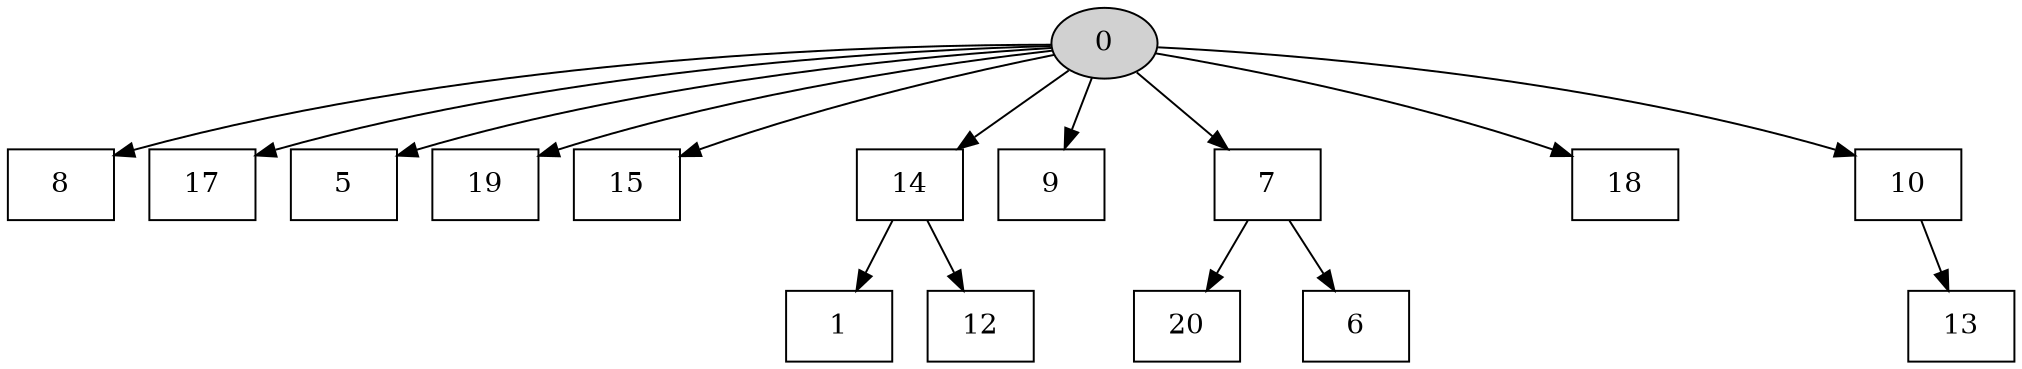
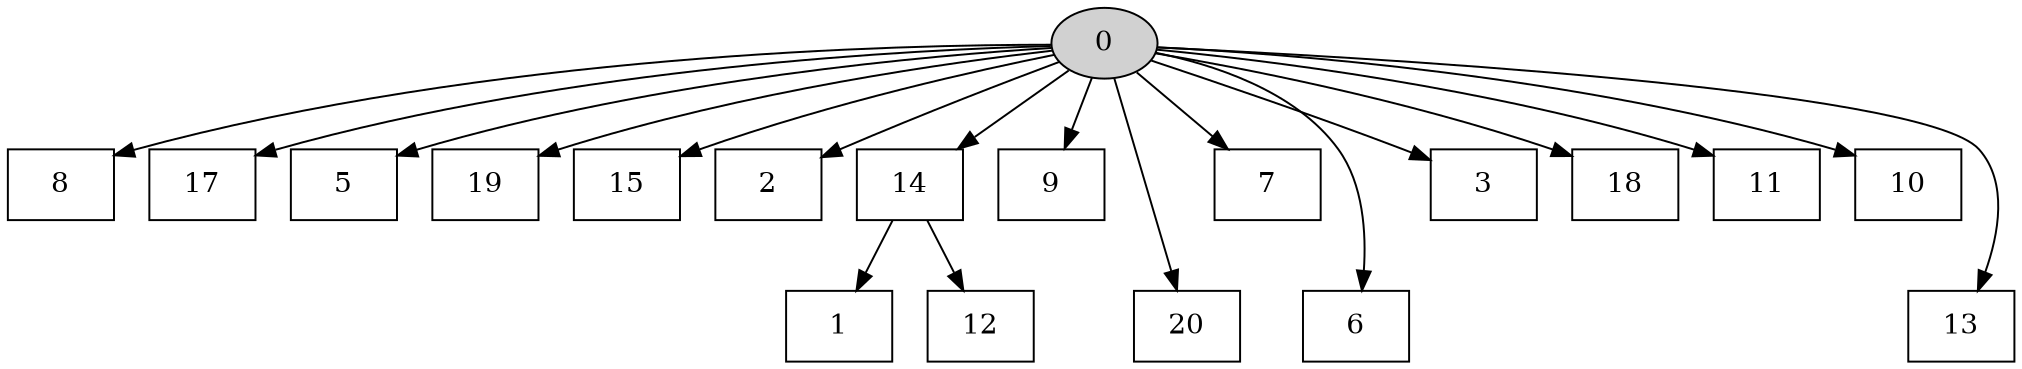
node "2": added
node "3": added
node "11": added
edge "10" -> "13": now "0" -> "13"
edge "7" -> "20": now "0" -> "20"
edge "7" -> "6": now "0" -> "6"
